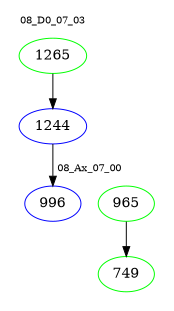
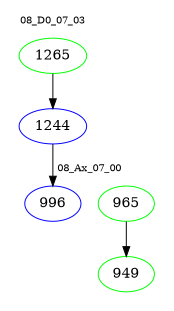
node "749": label "749" -> "949"
